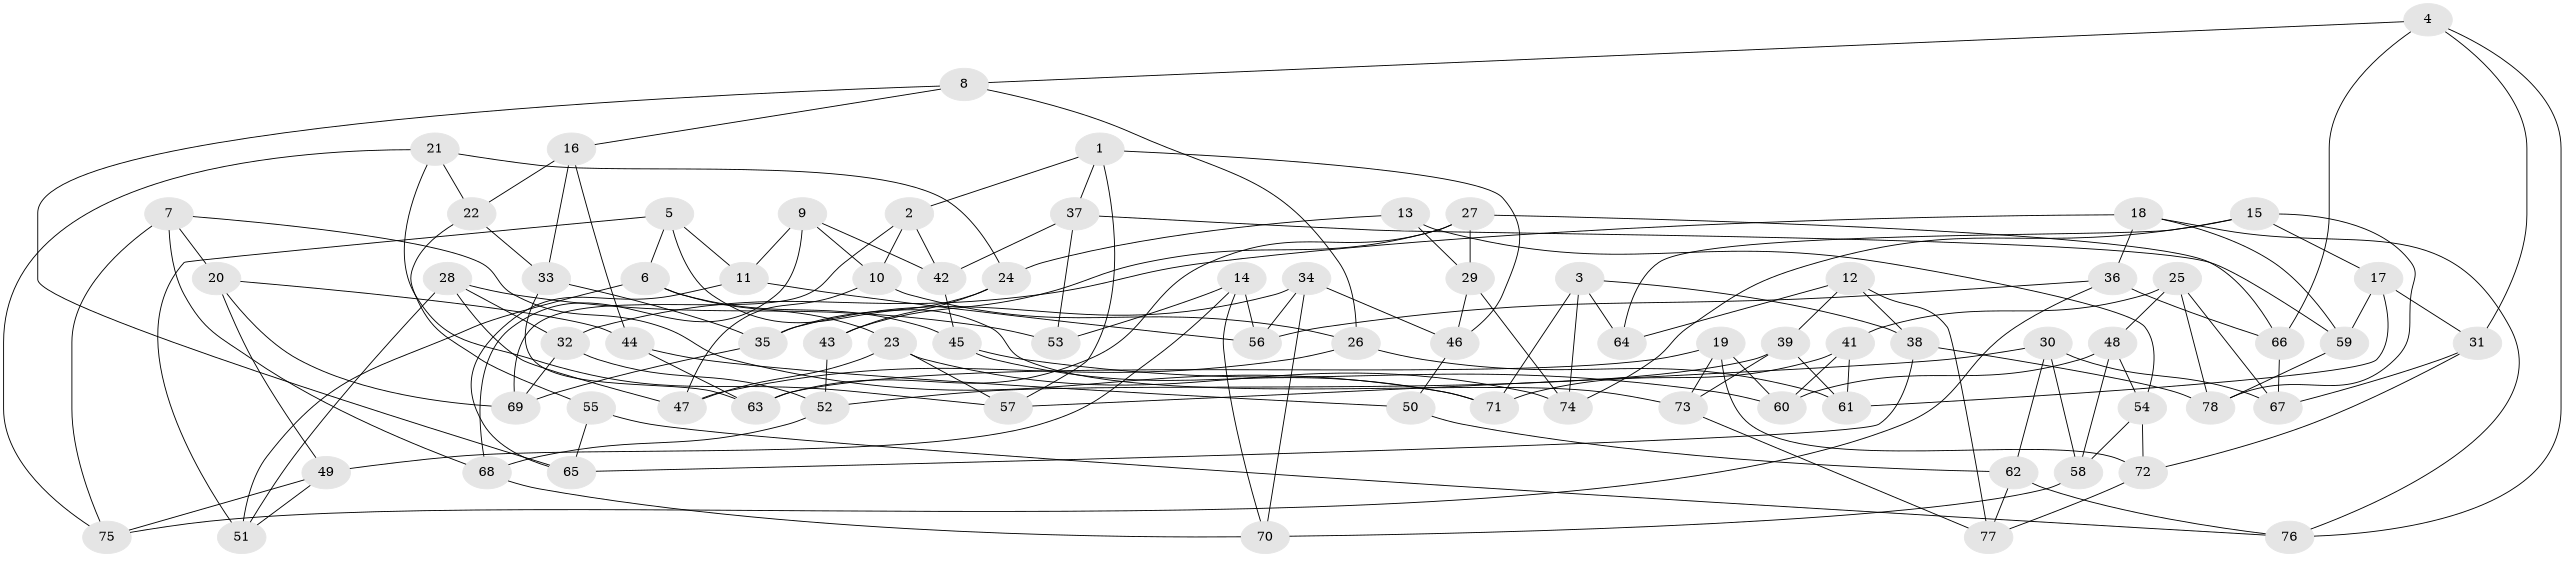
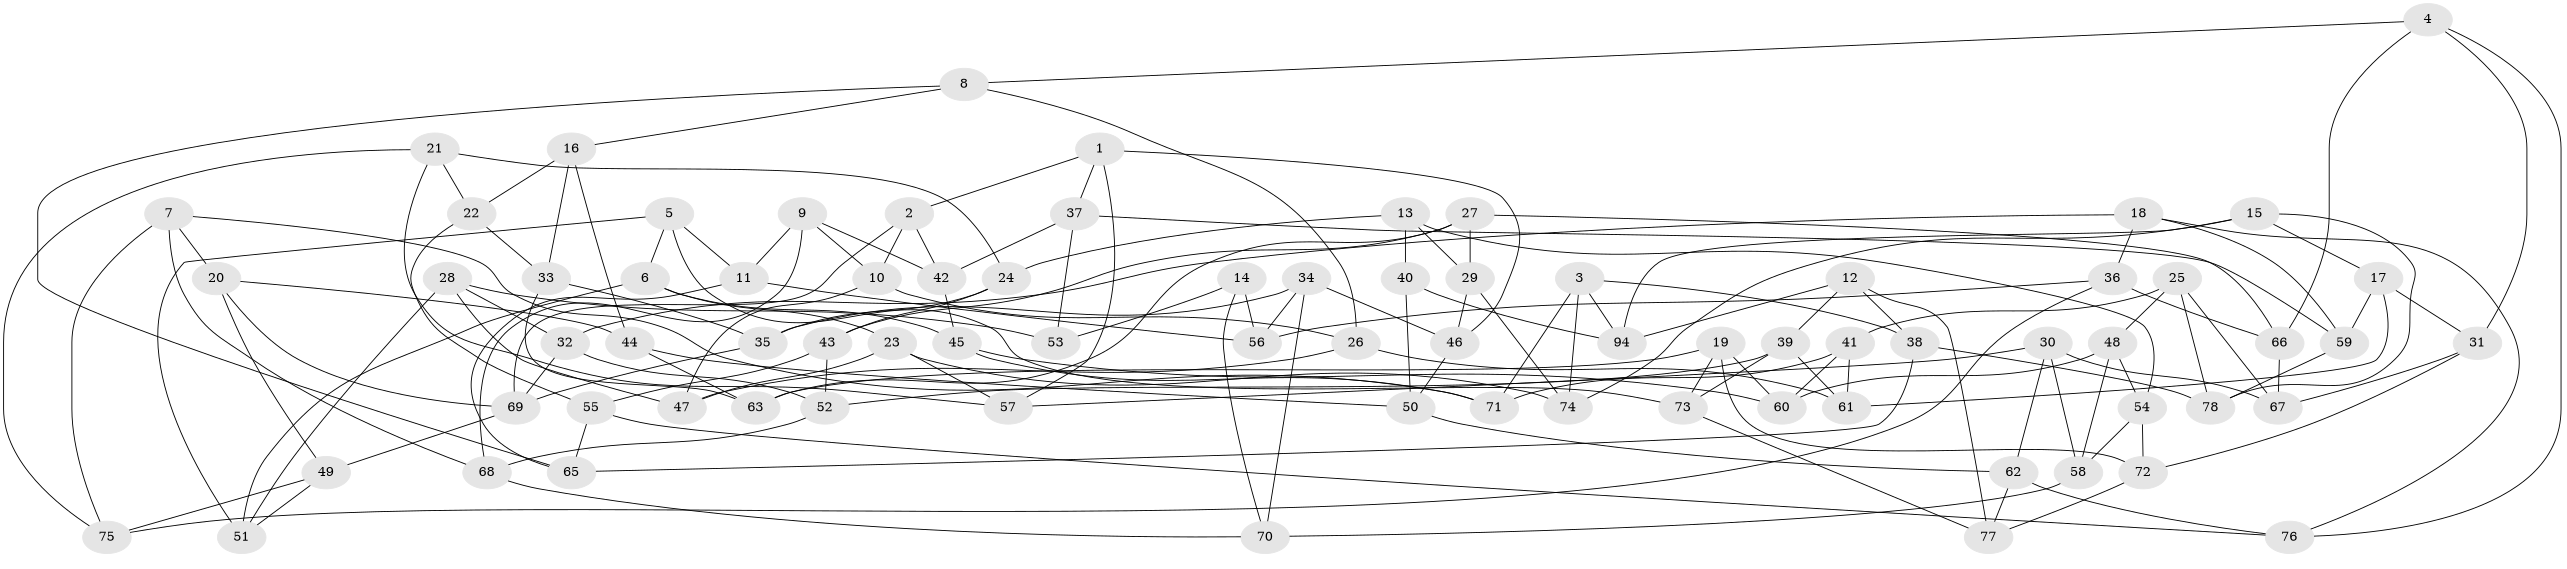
node "40": added
node "64": label "64" -> "94"
edge "43" -- "55": added
edge "14" -- "49": now "69" -- "49"
